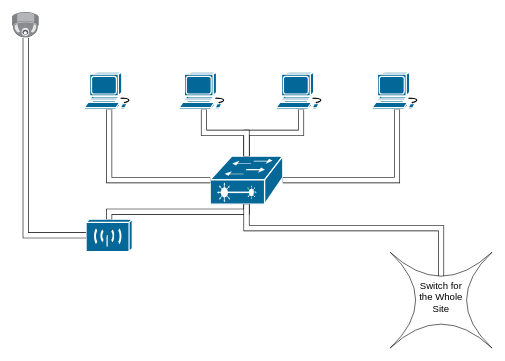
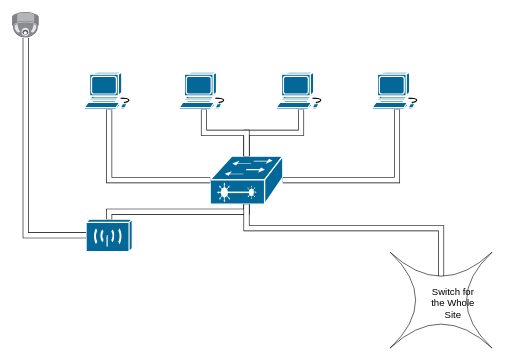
node "Switch for the Whole Site": moved (441, 297) -> (453, 303)
